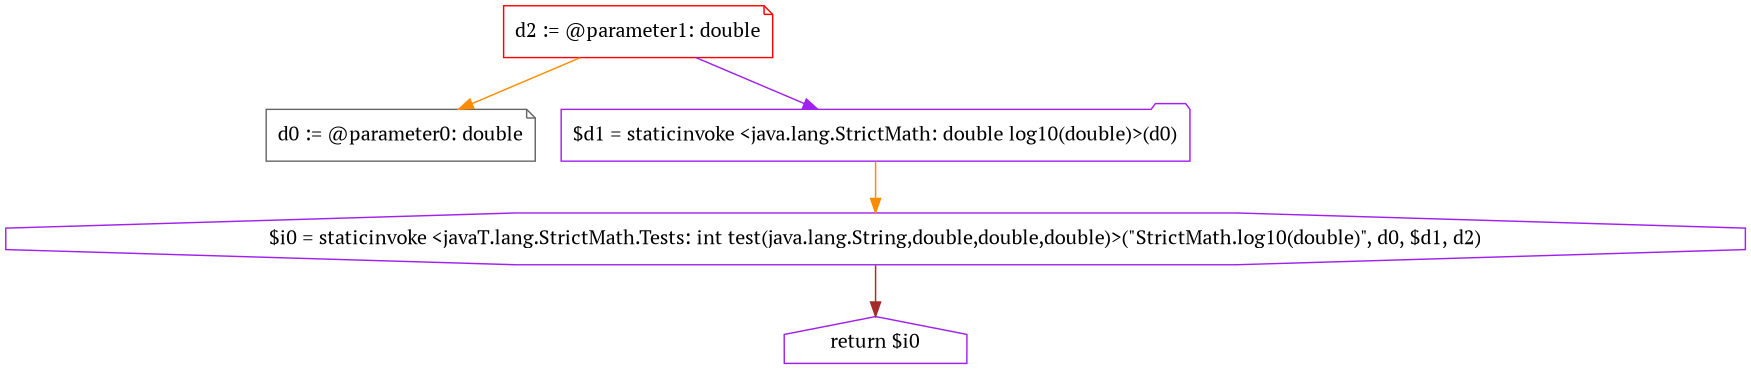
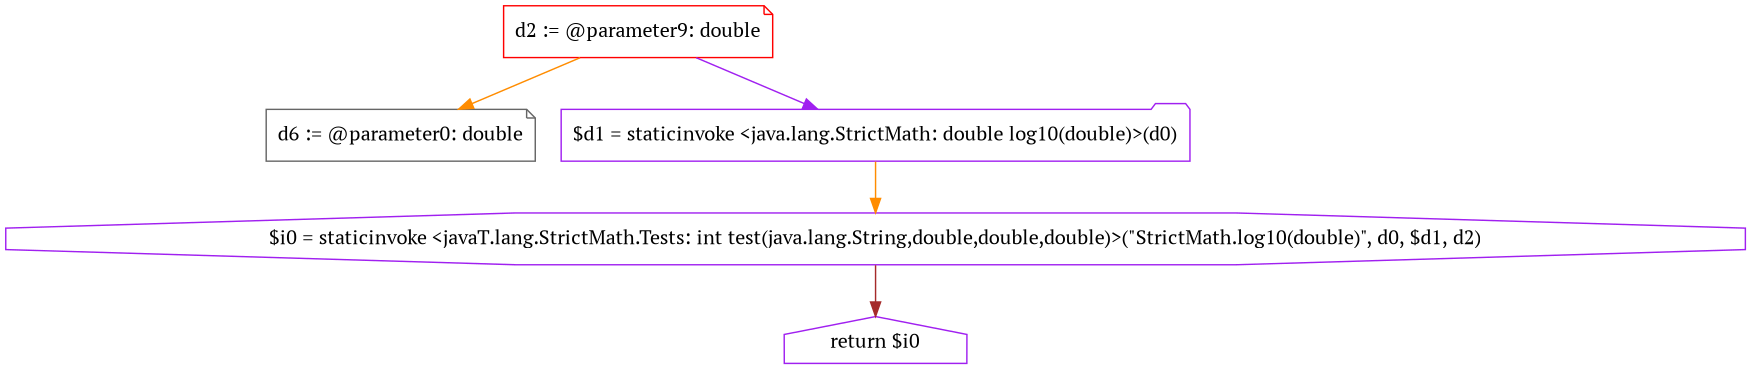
node "d2 := @parameter1: double": label "d2 := @parameter1: double" -> "d2 := @parameter9: double"
node "d0 := @parameter0: double": label "d0 := @parameter0: double" -> "d6 := @parameter0: double"
